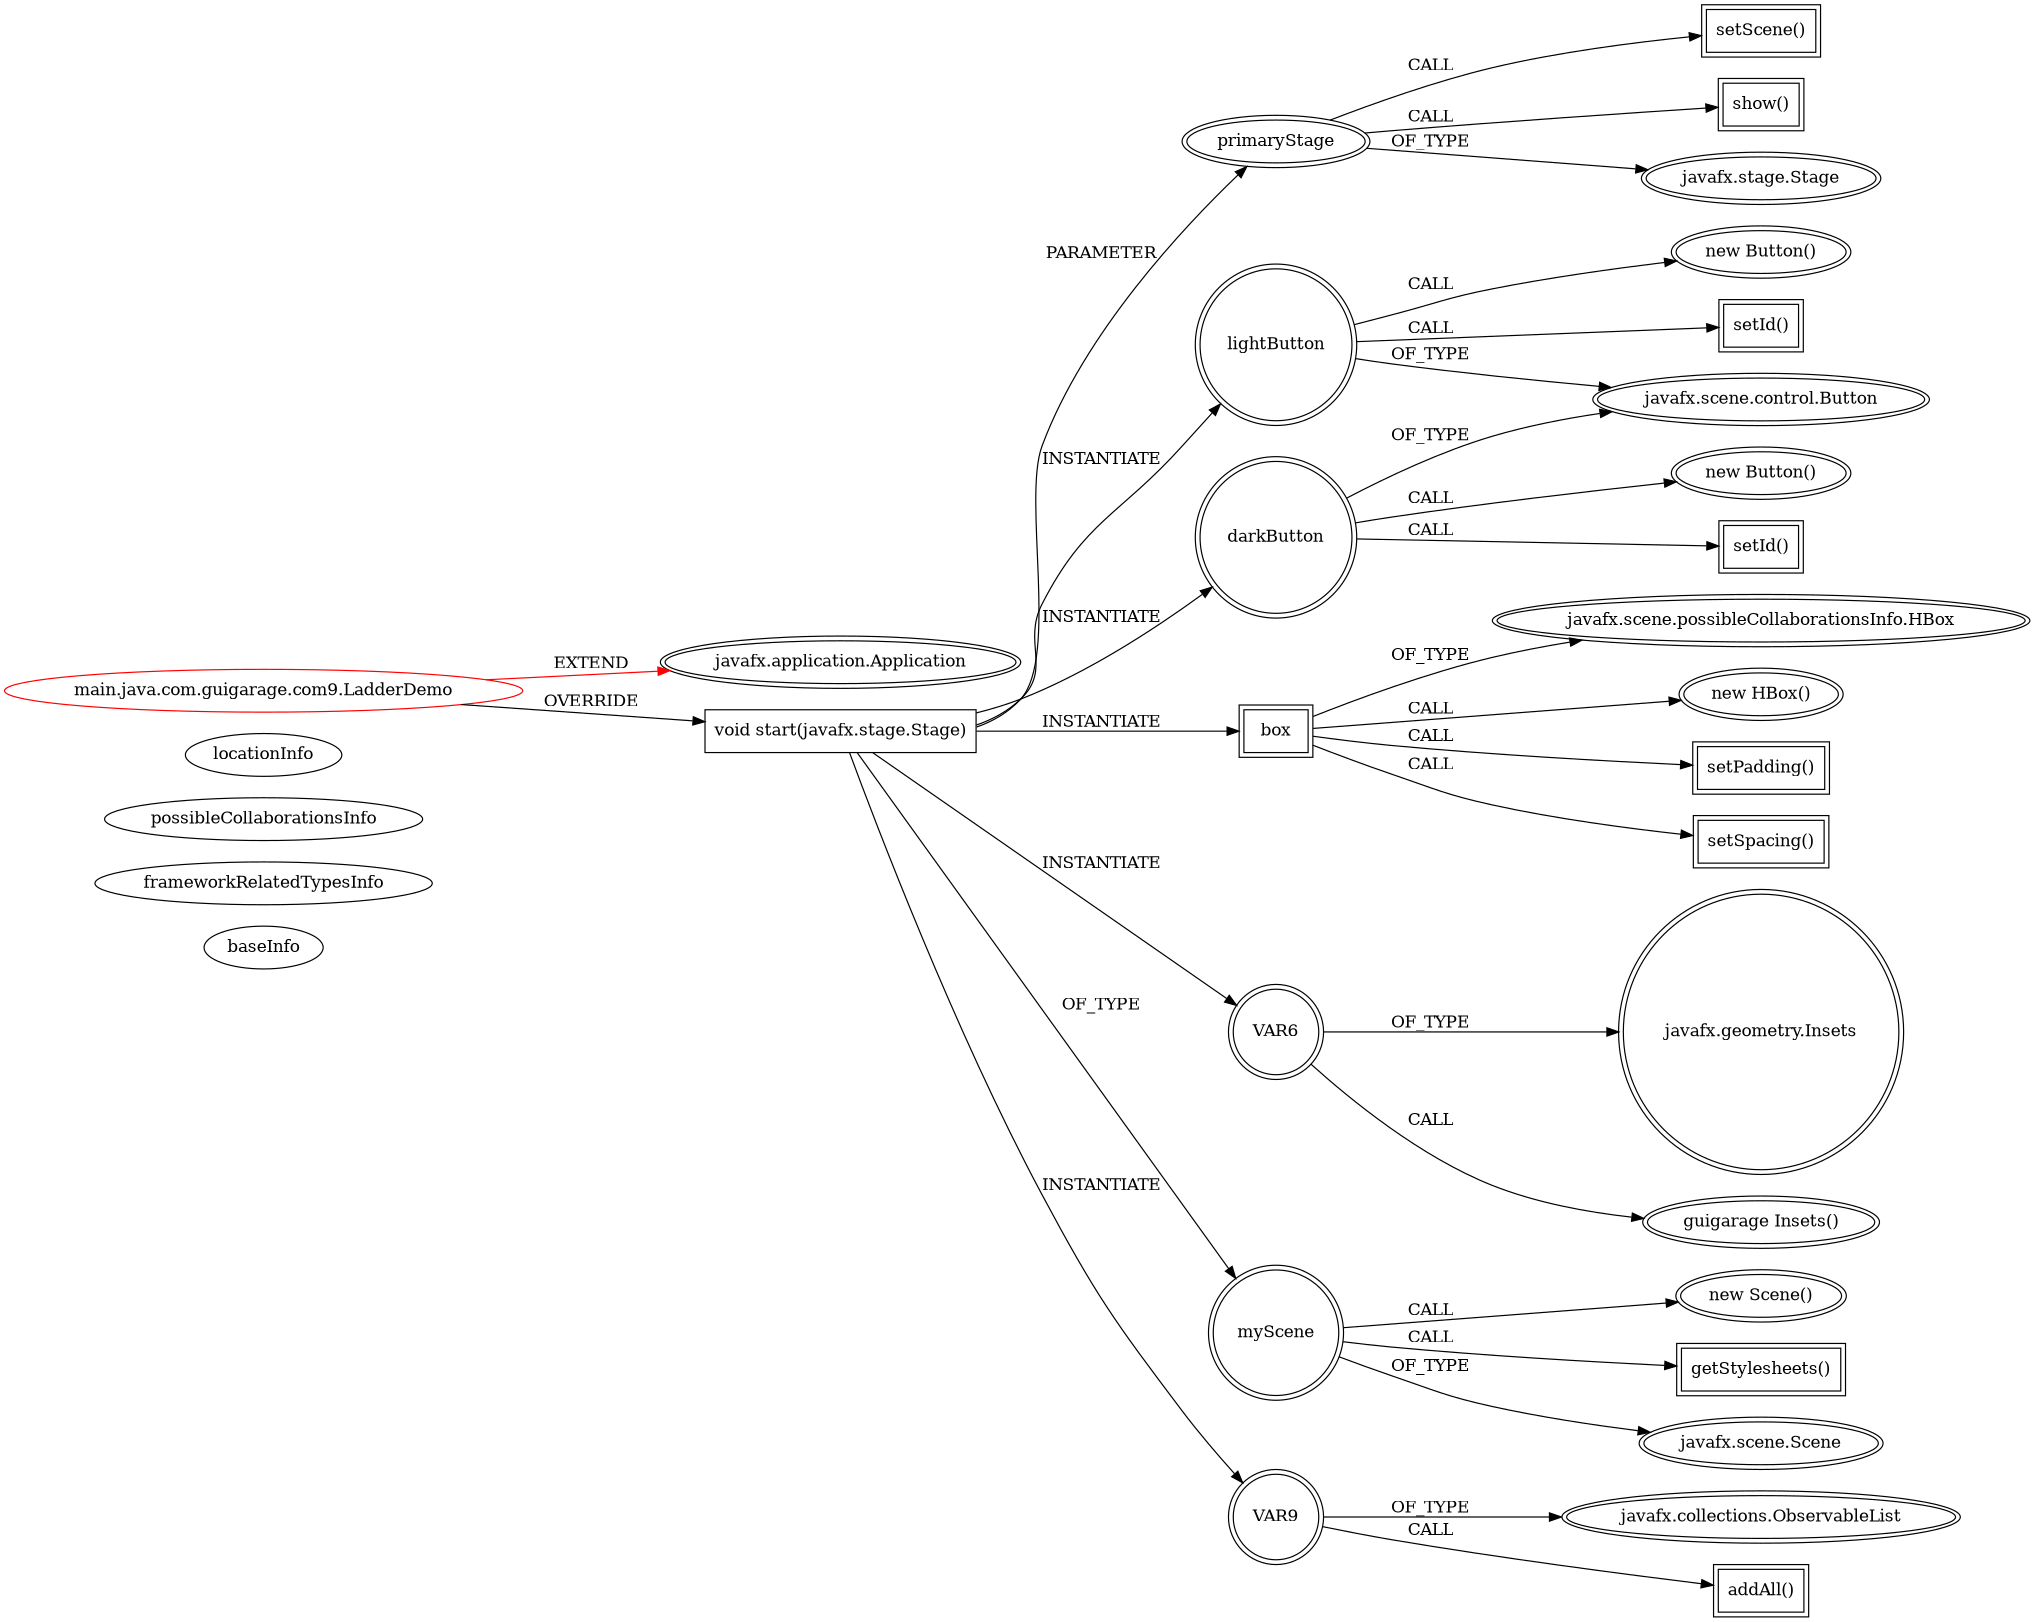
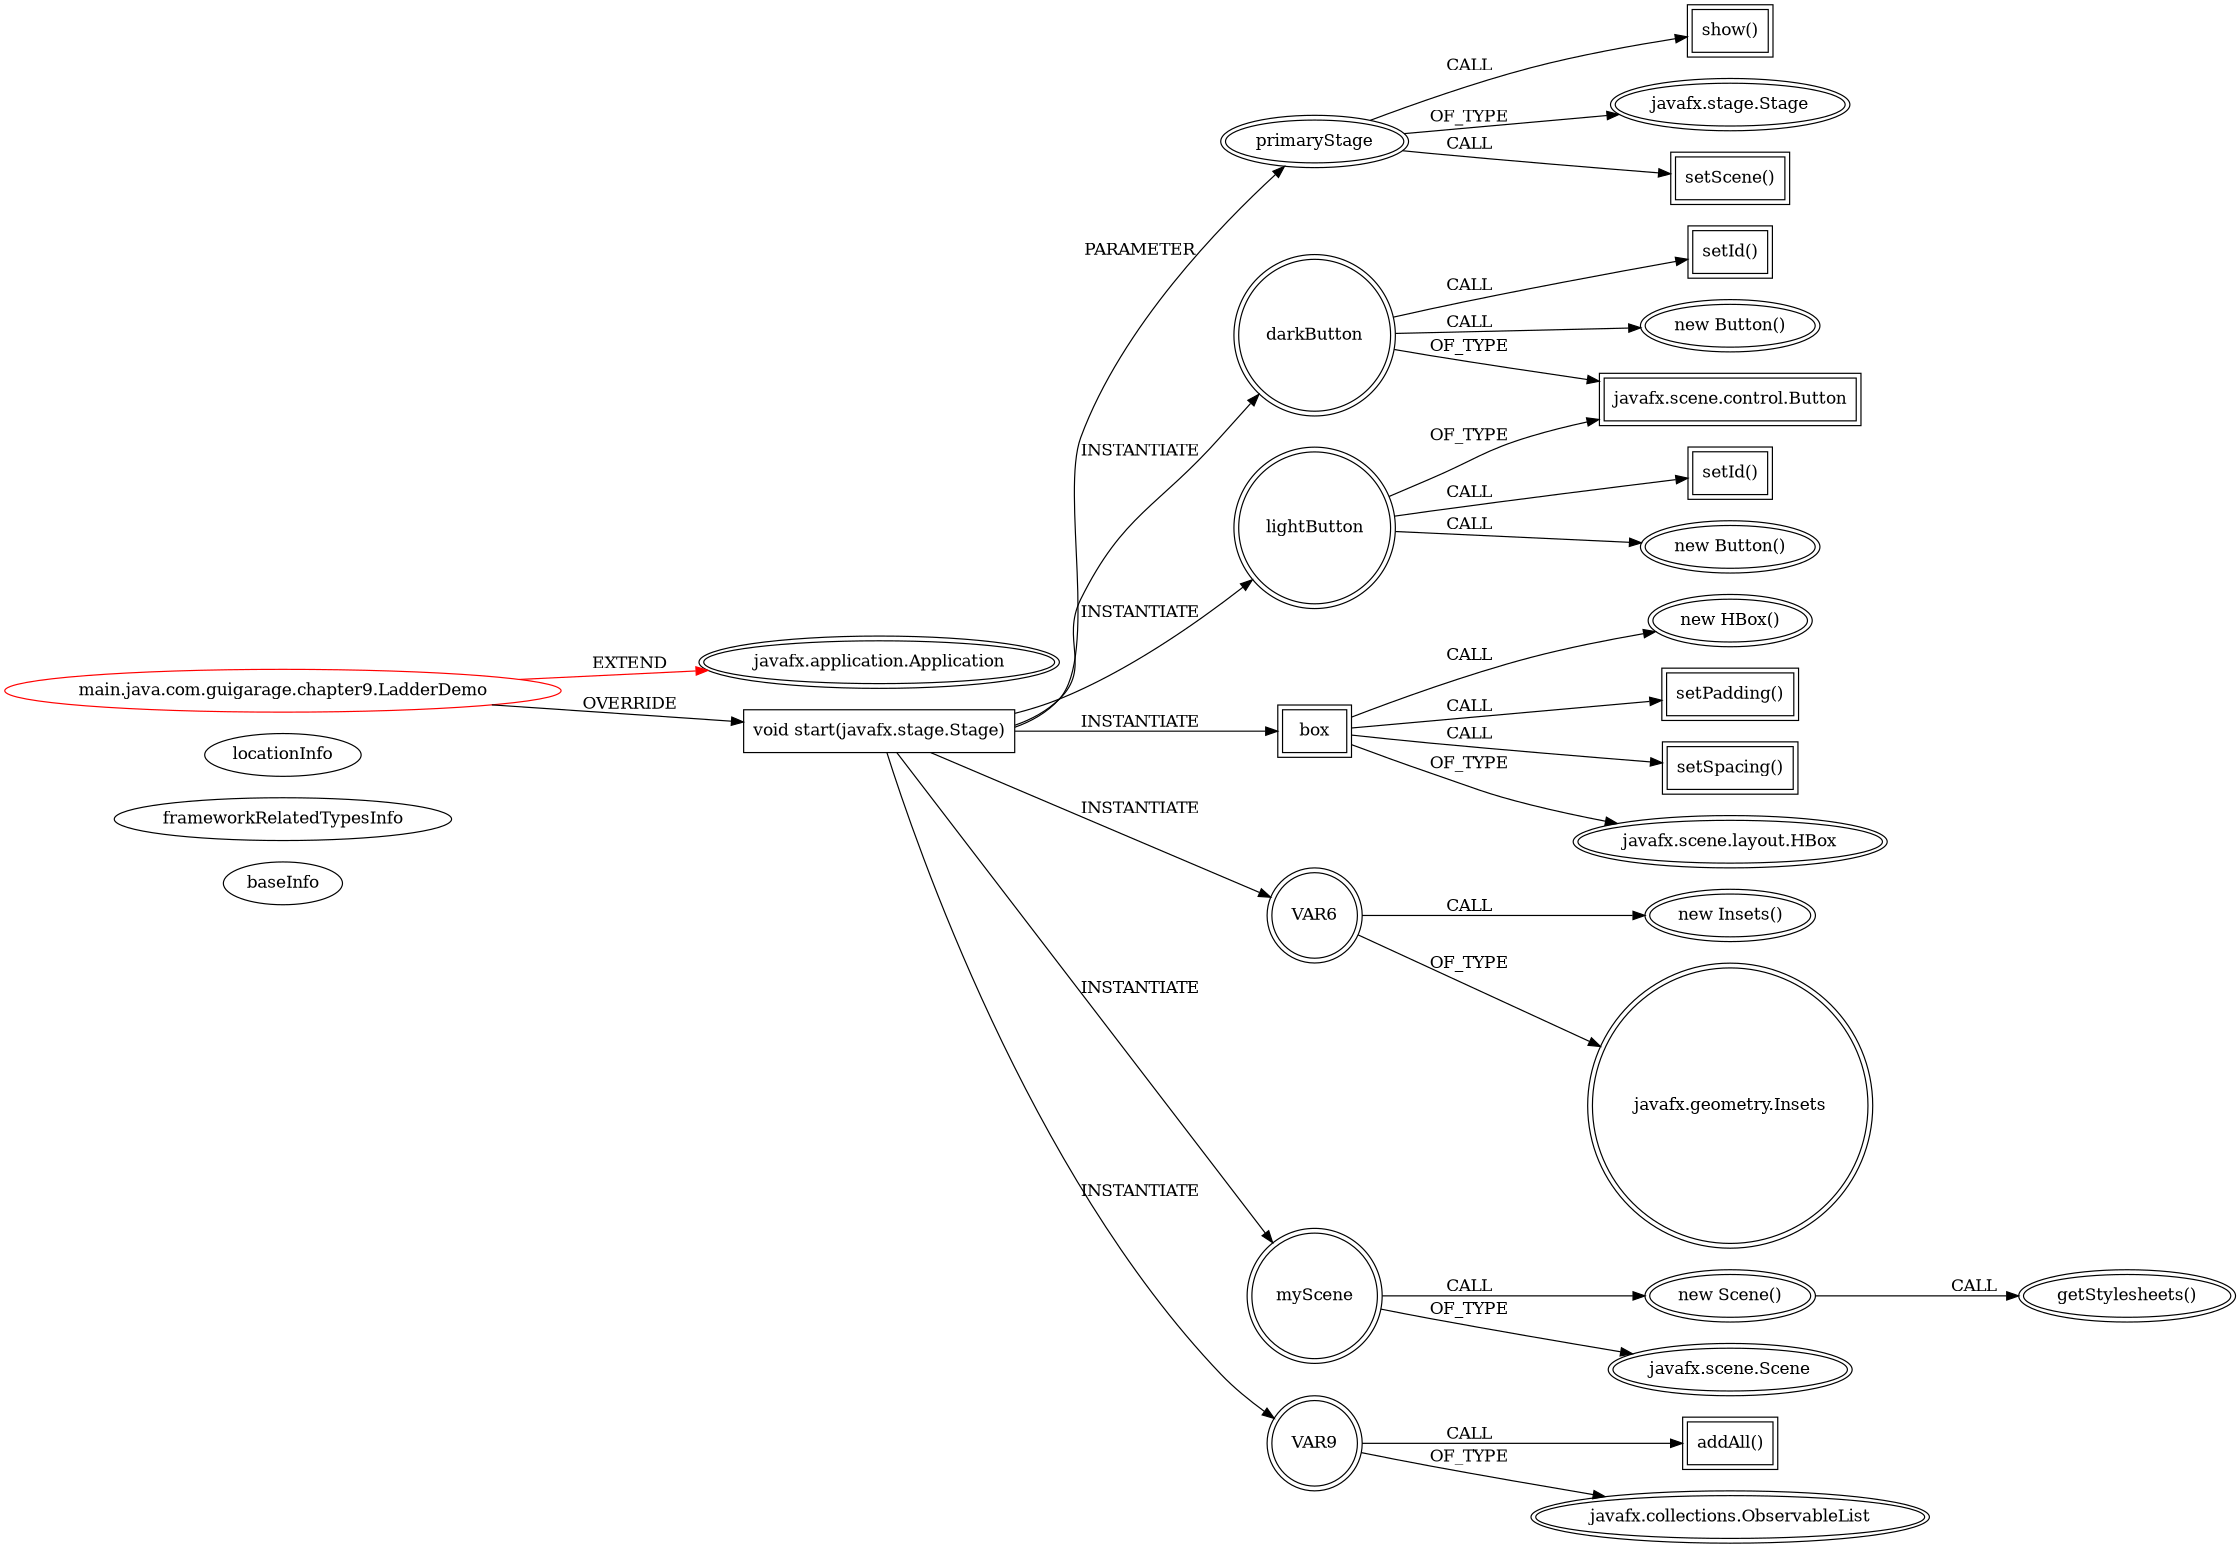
node "javafx.scene.control.Button": shape ellipse -> box
node "javafx.scene.possibleCollaborationsInfo.HBox": label "javafx.scene.possibleCollaborationsInfo.HBox" -> "javafx.scene.layout.HBox"
node "main.java.com.guigarage.com9.LadderDemo": label "main.java.com.guigarage.com9.LadderDemo" -> "main.java.com.guigarage.chapter9.LadderDemo"
node "possibleCollaborationsInfo": removed
edge "void start(javafx.stage.Stage)" -> "myScene": label "OF_TYPE" -> "INSTANTIATE"
node "guigarage Insets()": label "guigarage Insets()" -> "new Insets()"
edge "myScene" -> "getStylesheets()": now "new Scene()" -> "getStylesheets()"
node "getStylesheets()": shape box -> ellipse
